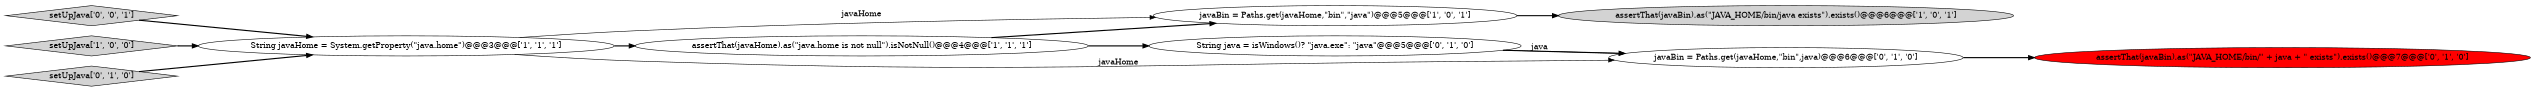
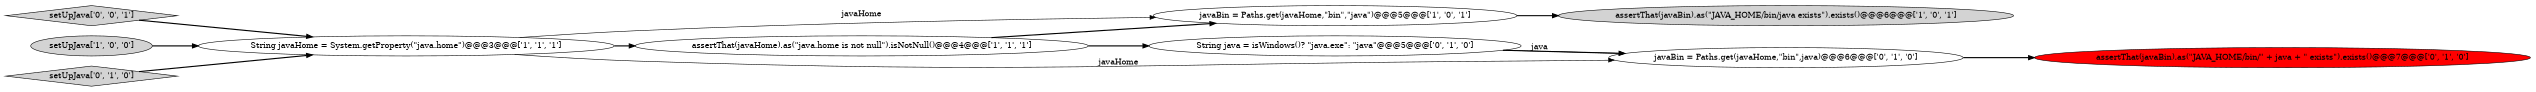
node "setUpJava['1', '0', '0']": shape diamond -> ellipse
